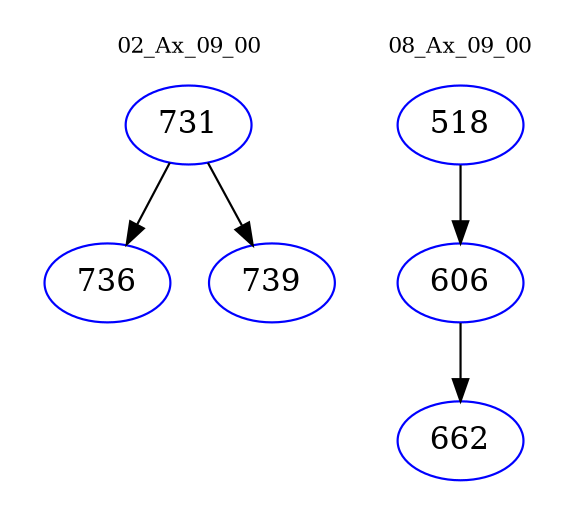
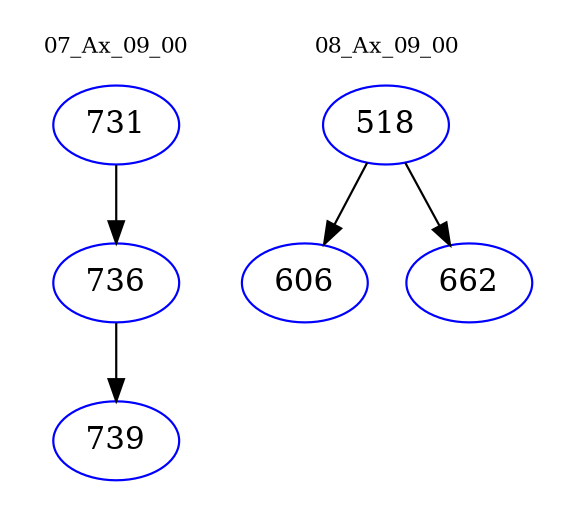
cluster "02_Ax_09_00": label "02_Ax_09_00" -> "07_Ax_09_00"
edge "731" -> "739": now "736" -> "739"
edge "606" -> "662": now "518" -> "662"
